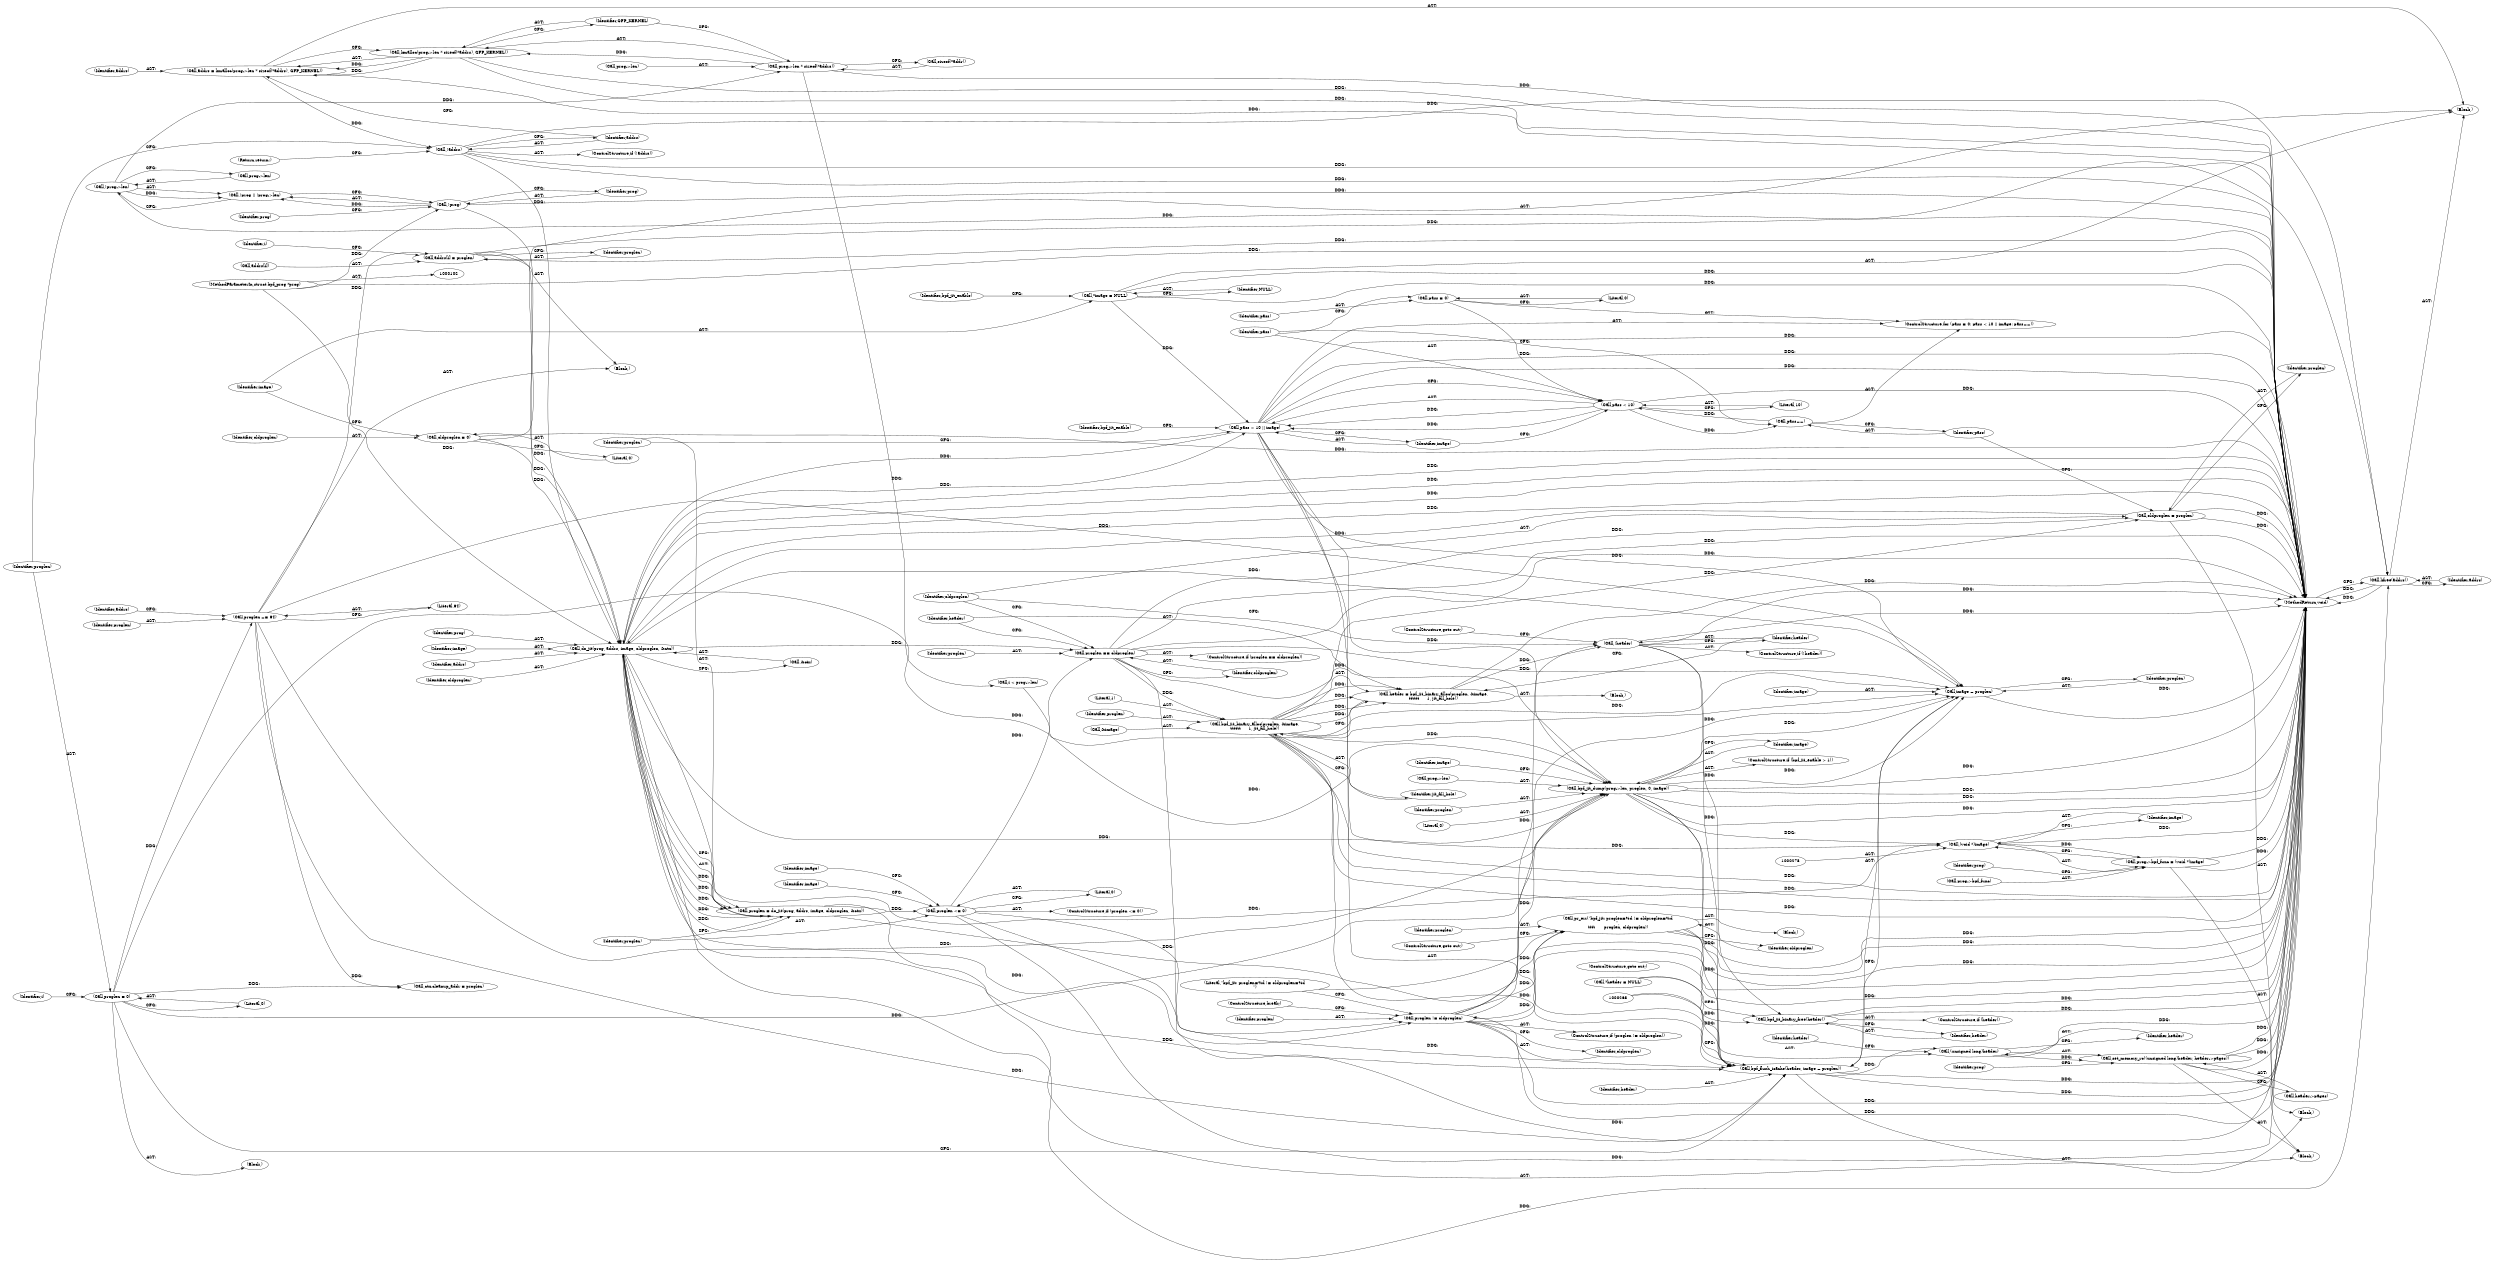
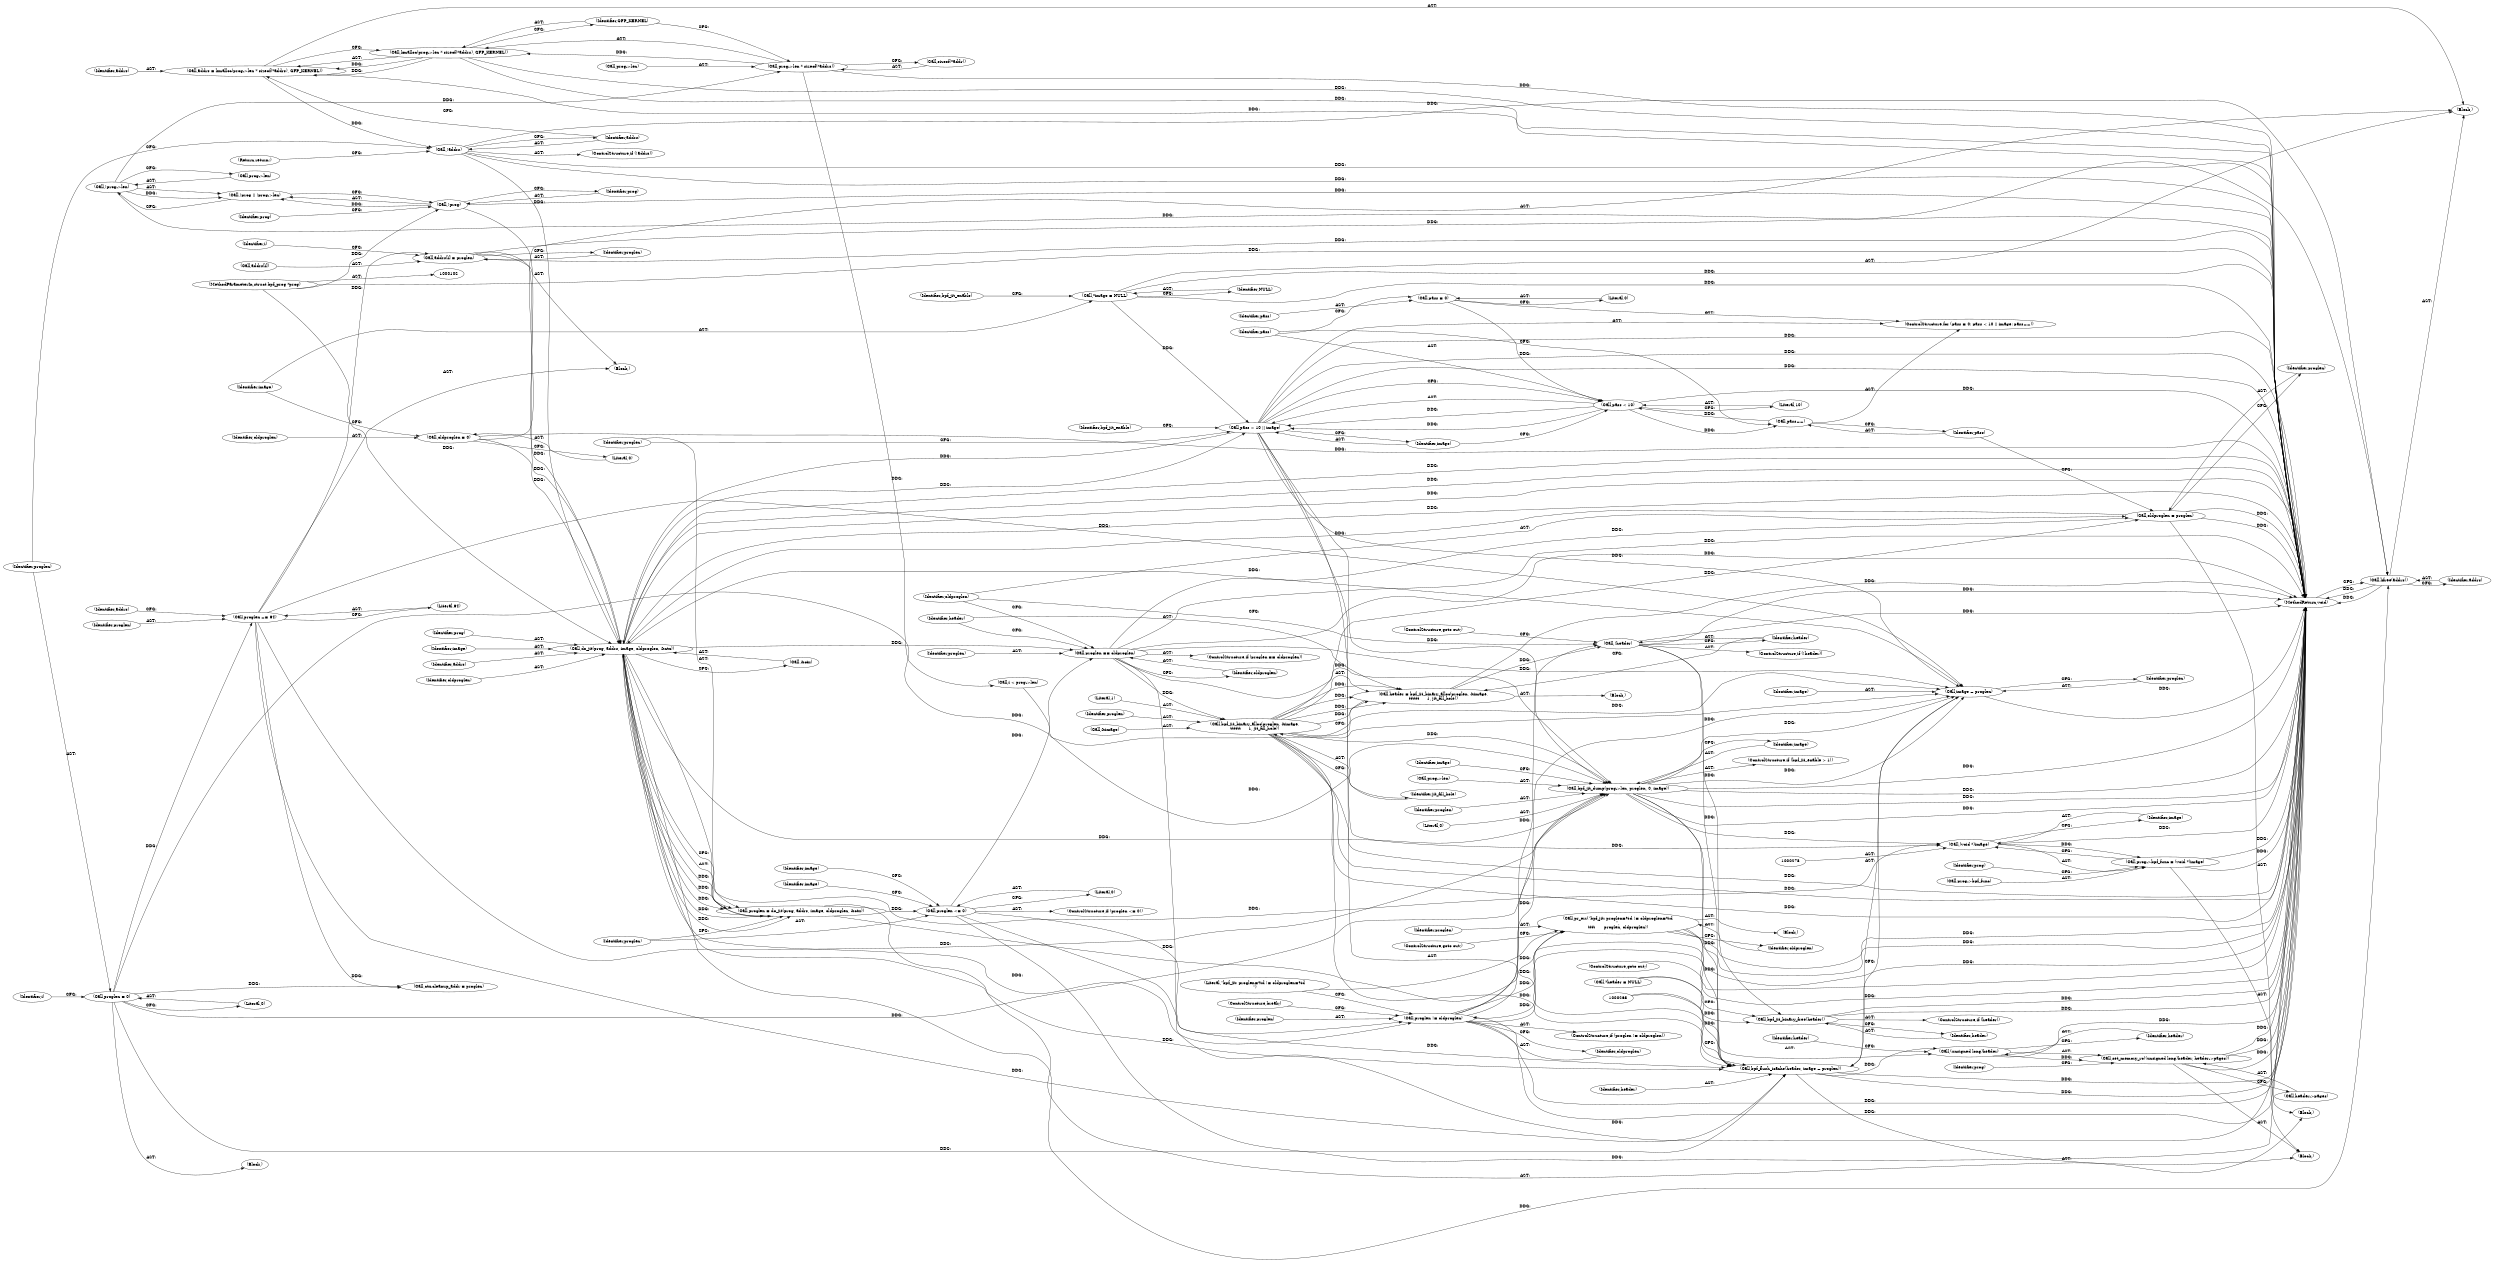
edge "(Call,proglen = 0)" -> "(Call,bpf_flush_icache(header, image + proglen))": label "CFG: " -> "DDG: "
